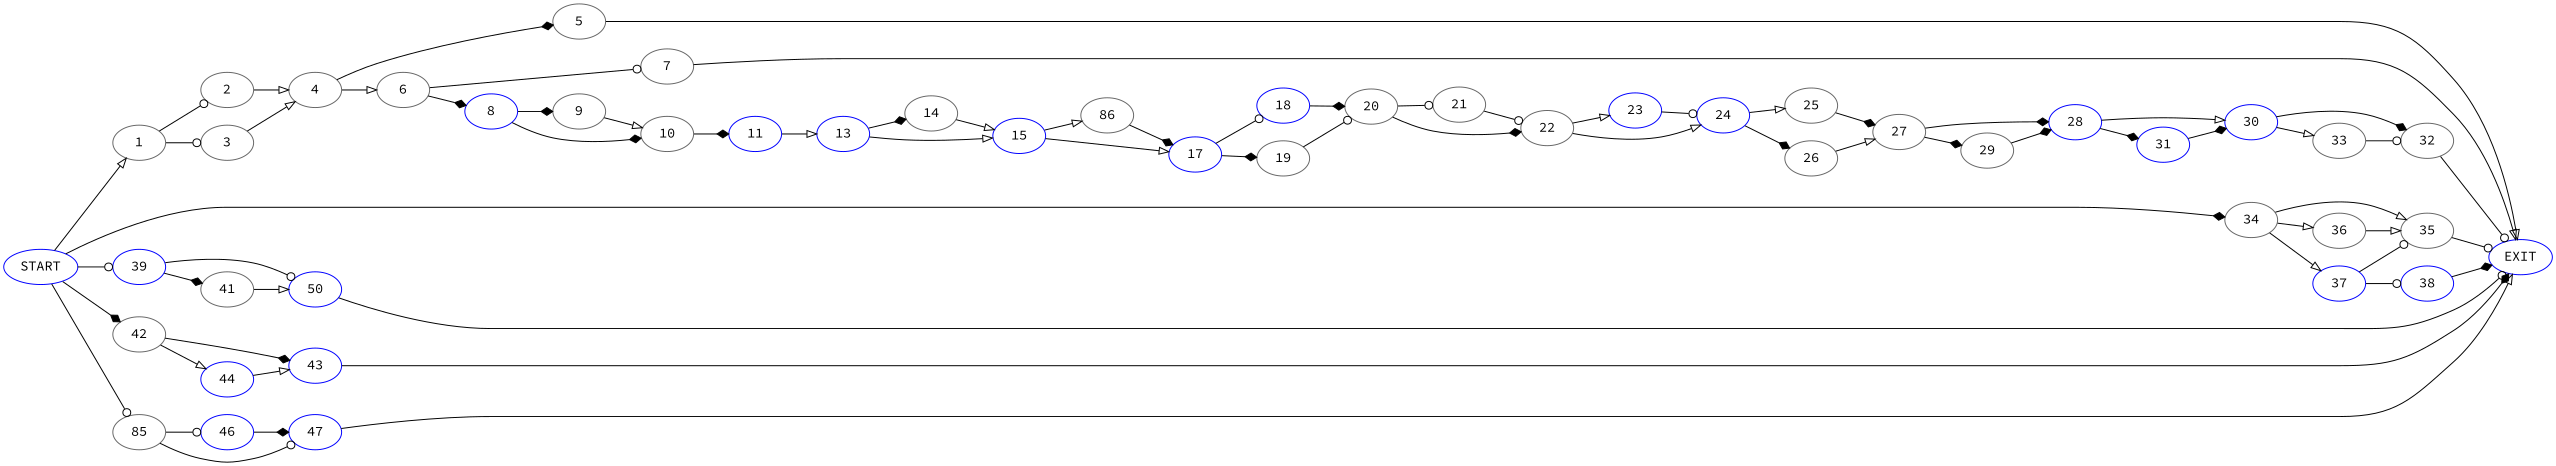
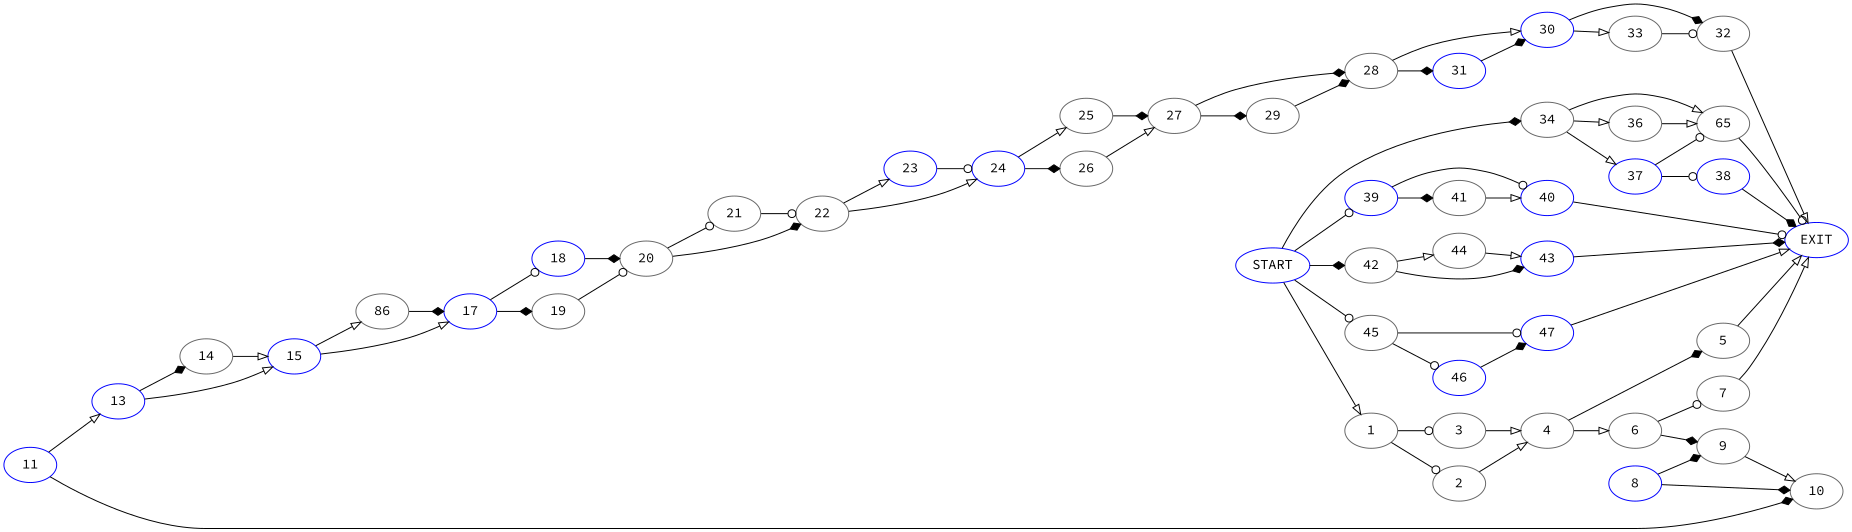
edge "6" -> "8": now "6" -> "9"
node "28": color blue -> gray40
edge "10" -> "11": reversed
edge "32" -> "EXIT": arrowhead odot -> onormal
node "35": label "35" -> "65"
node "50": label "50" -> "40"
node "44": color blue -> gray40
node "85": label "85" -> "45"
